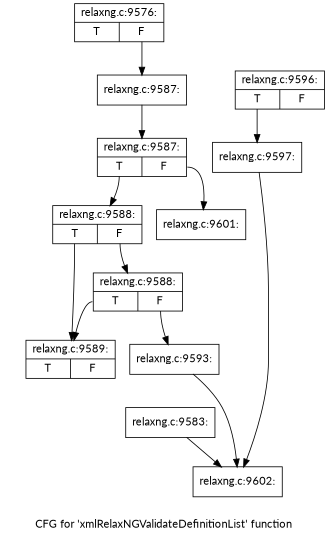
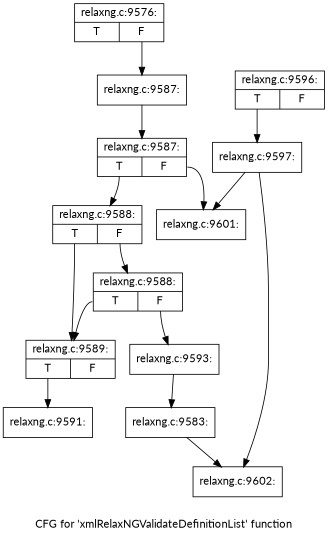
edge "relaxng.c:9597:" -> "relaxng.c:9601:": added
edge "relaxng.c:9593:" -> "relaxng.c:9602:": now "relaxng.c:9593:" -> "relaxng.c:9583:"
node "relaxng.c:9591:": added
